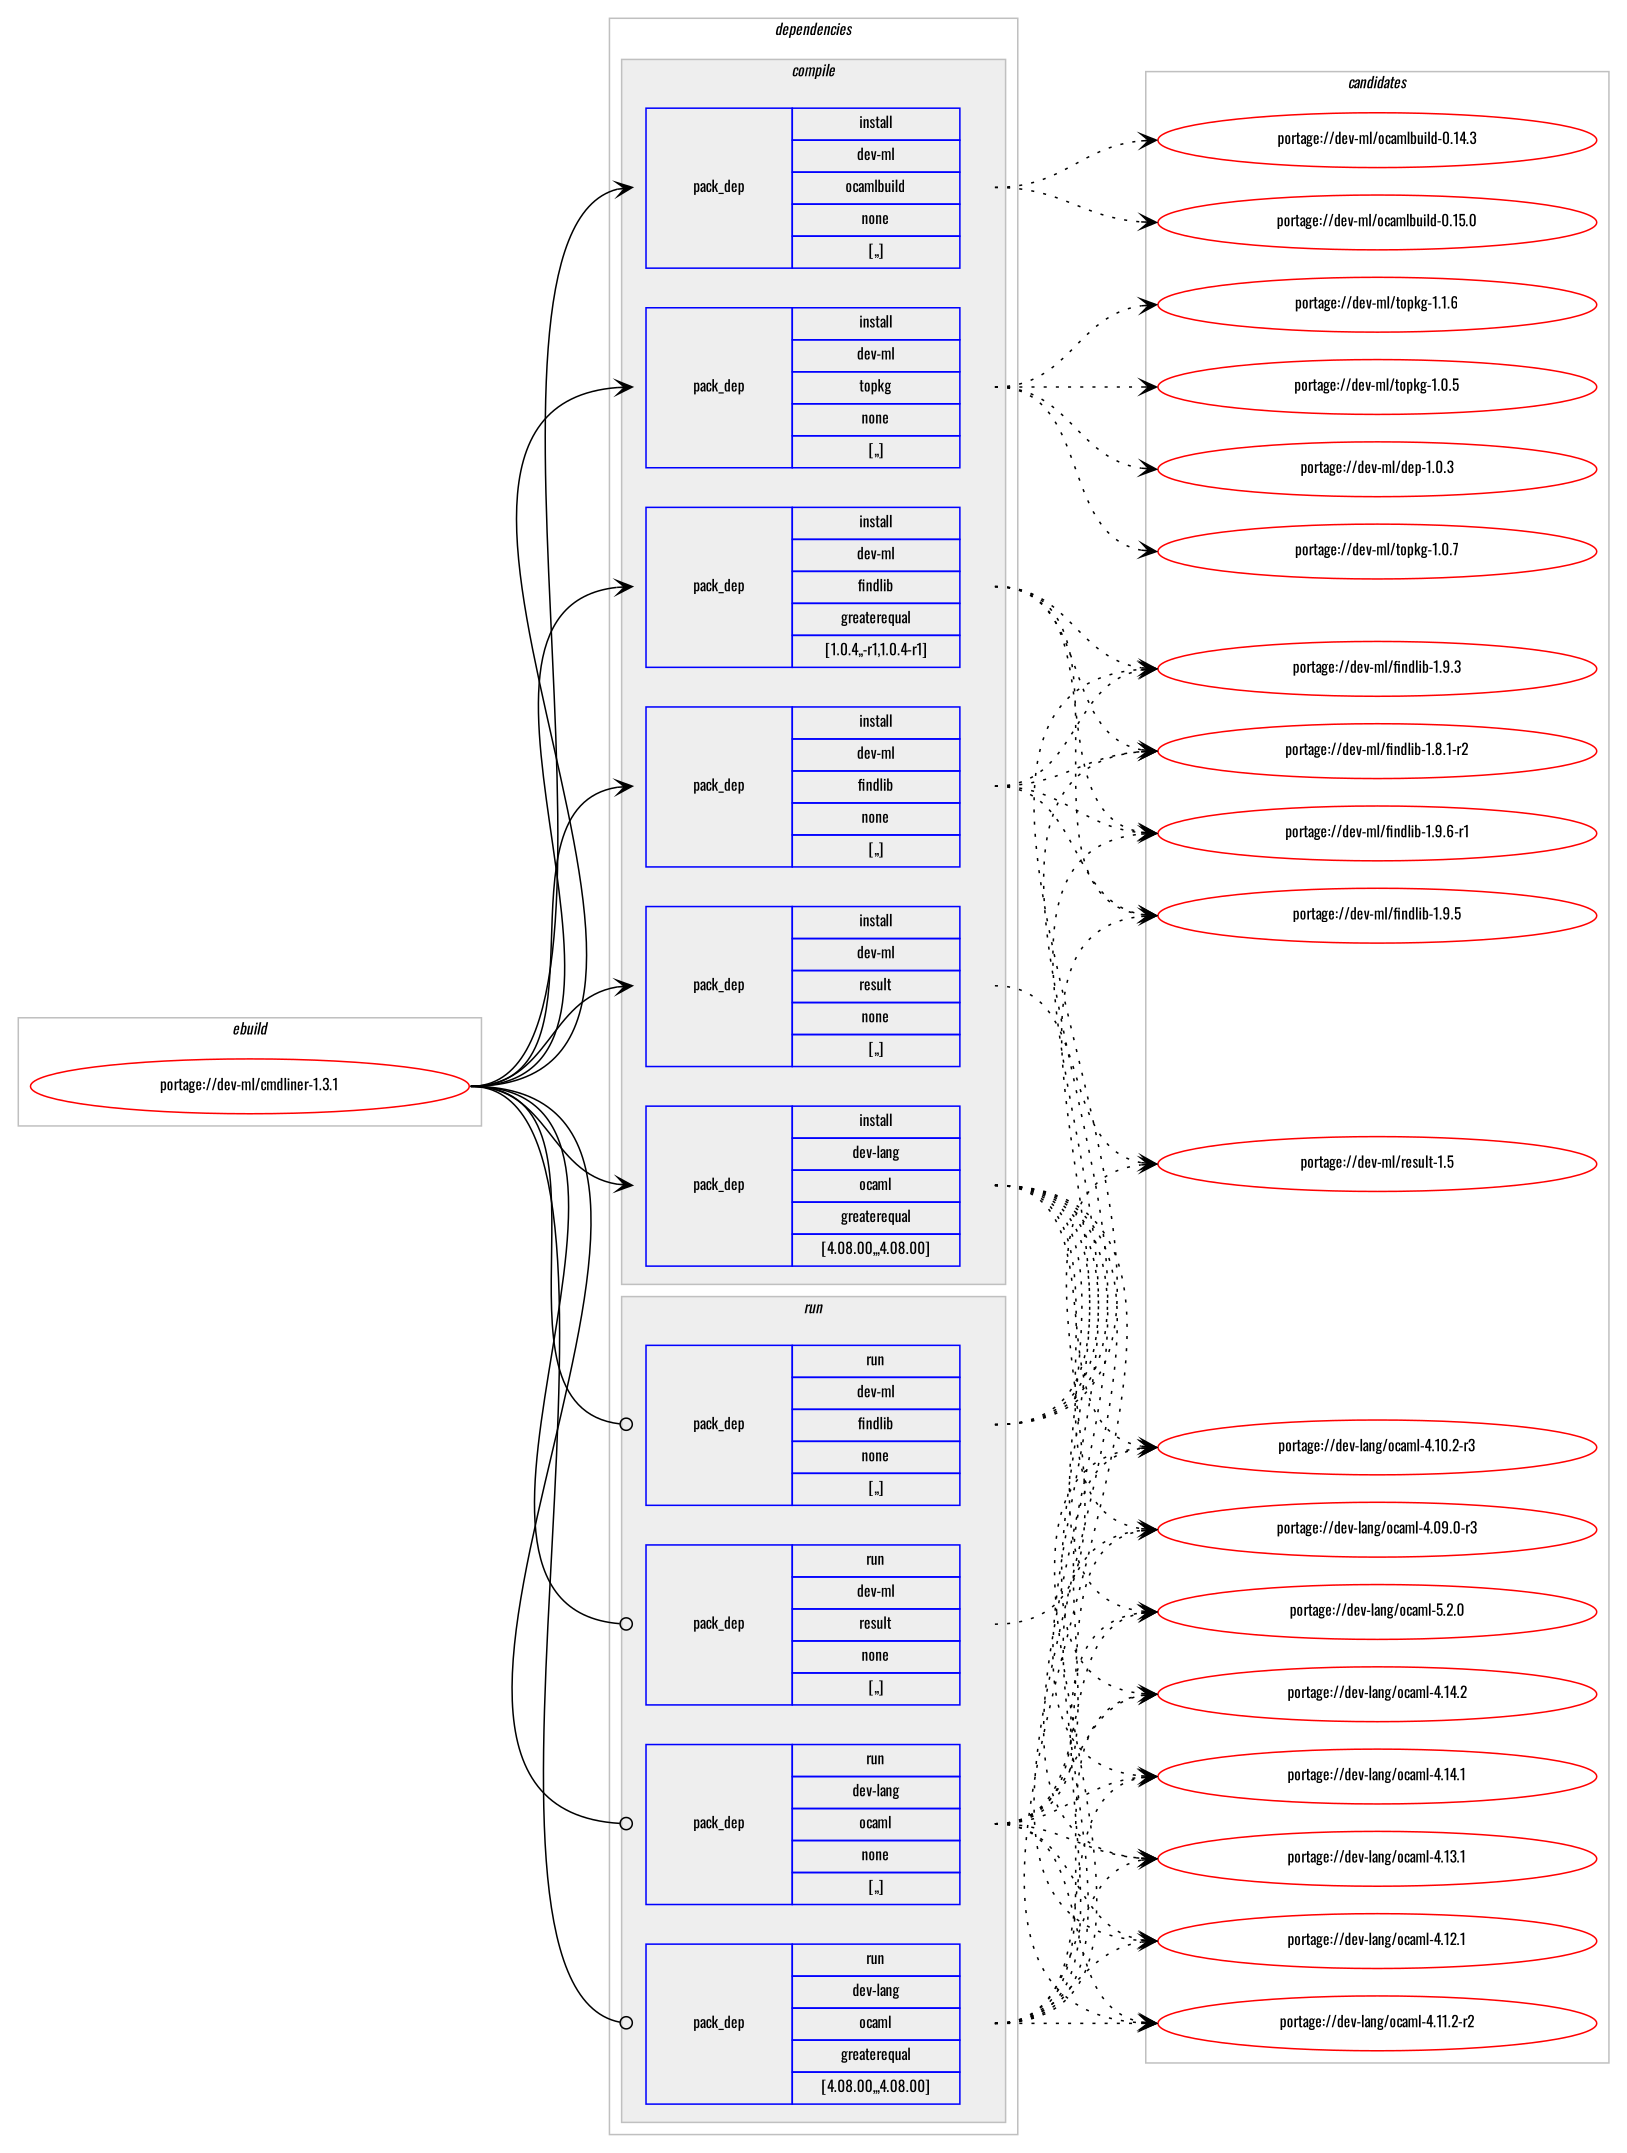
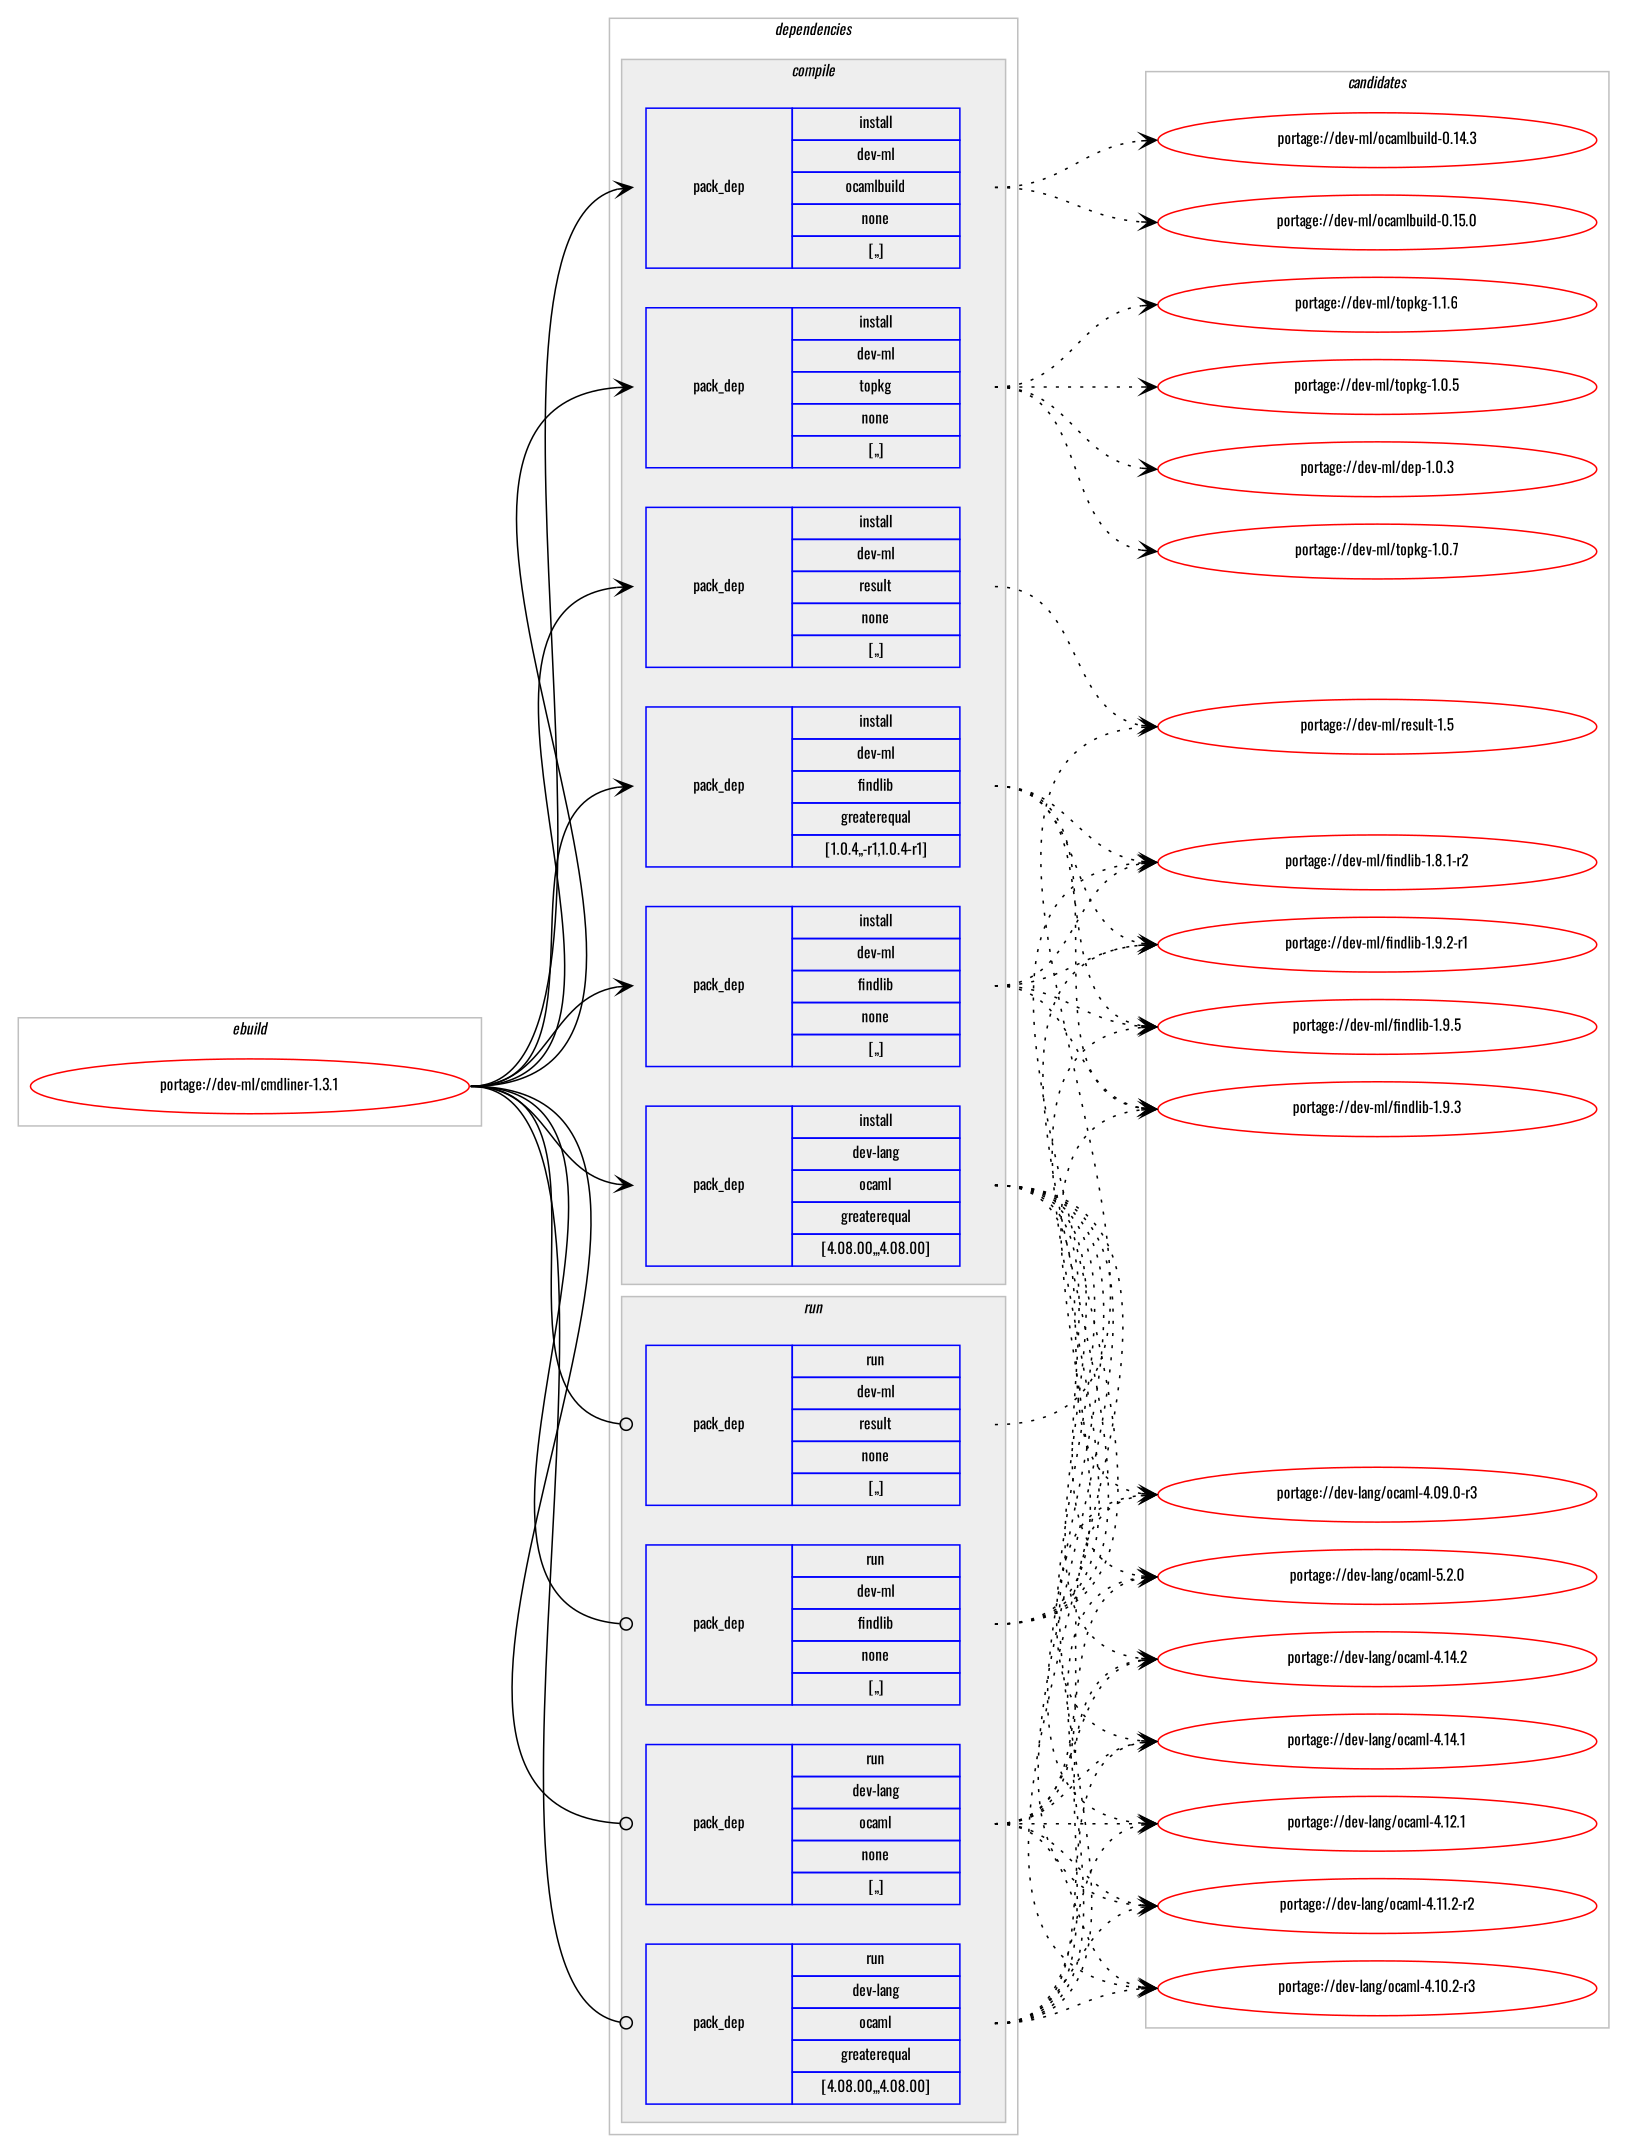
node "portage://dev-ml/findlib-1.9.6-r1": label "portage://dev-ml/findlib-1.9.6-r1" -> "portage://dev-ml/findlib-1.9.2-r1"
node "portage://dev-lang/ocaml-4.13.1": removed
